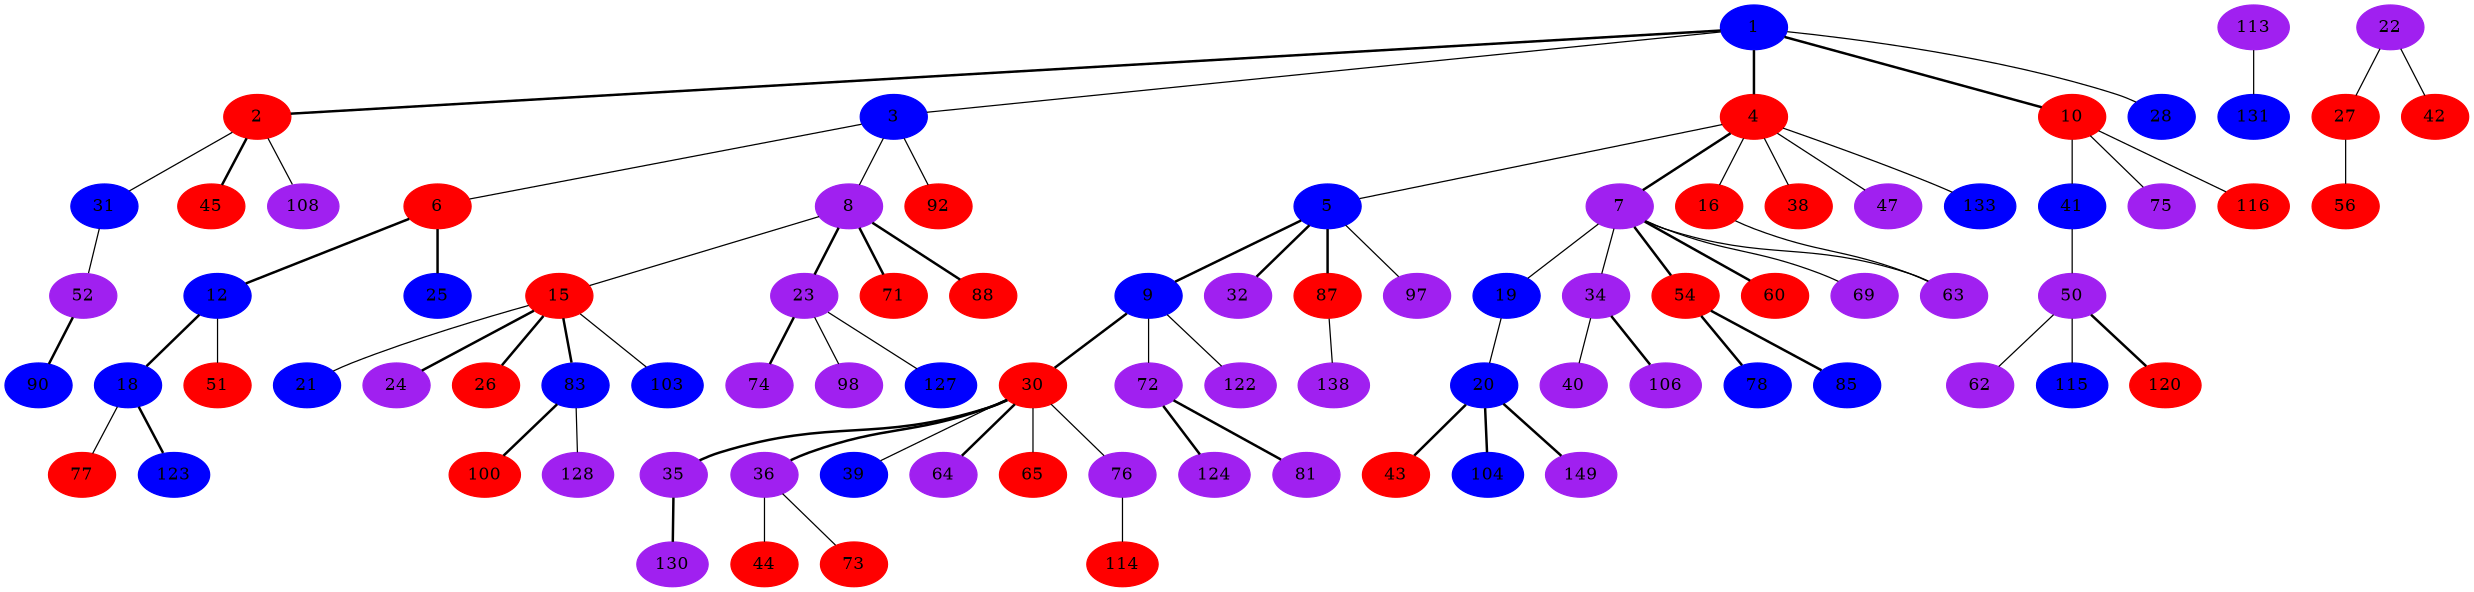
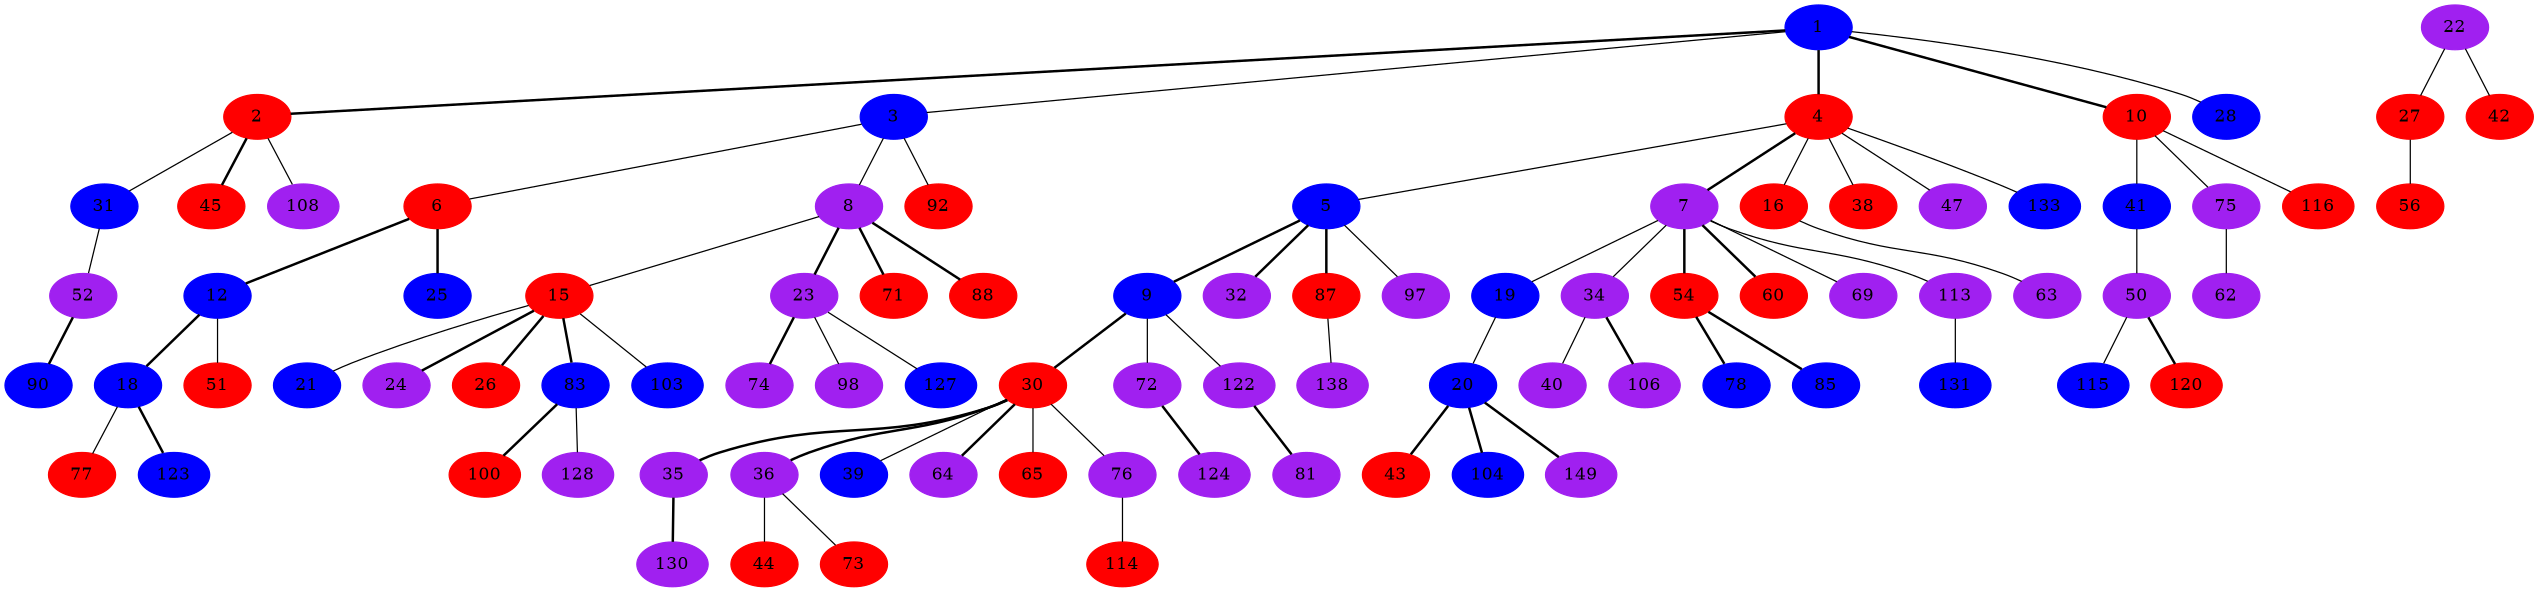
edge "7" -- "63": now "7" -- "113"
edge "50" -- "62": now "75" -- "62"
edge "72" -- "81": now "122" -- "81"
